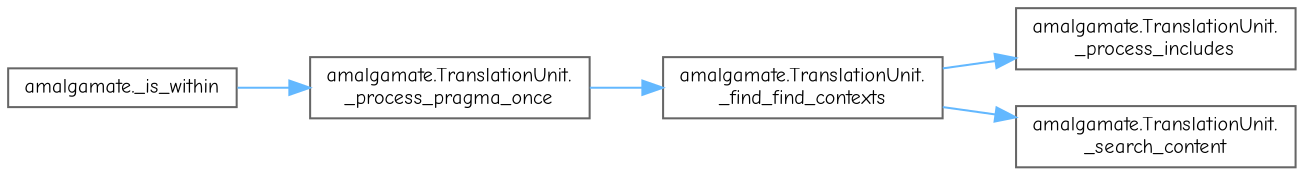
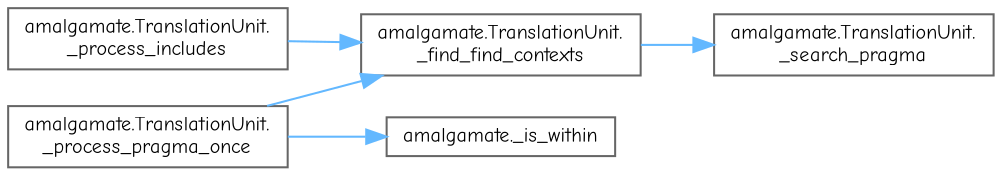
edge "amalgamate.TranslationUnit. _find_find_contexts" -> "amalgamate.TranslationUnit. _process_includes": reversed
edge "amalgamate._is_within" -> "amalgamate.TranslationUnit. _process_pragma_once": reversed
node "amalgamate.TranslationUnit. _search_content": label "amalgamate.TranslationUnit. _search_content" -> "amalgamate.TranslationUnit. _search_pragma"
